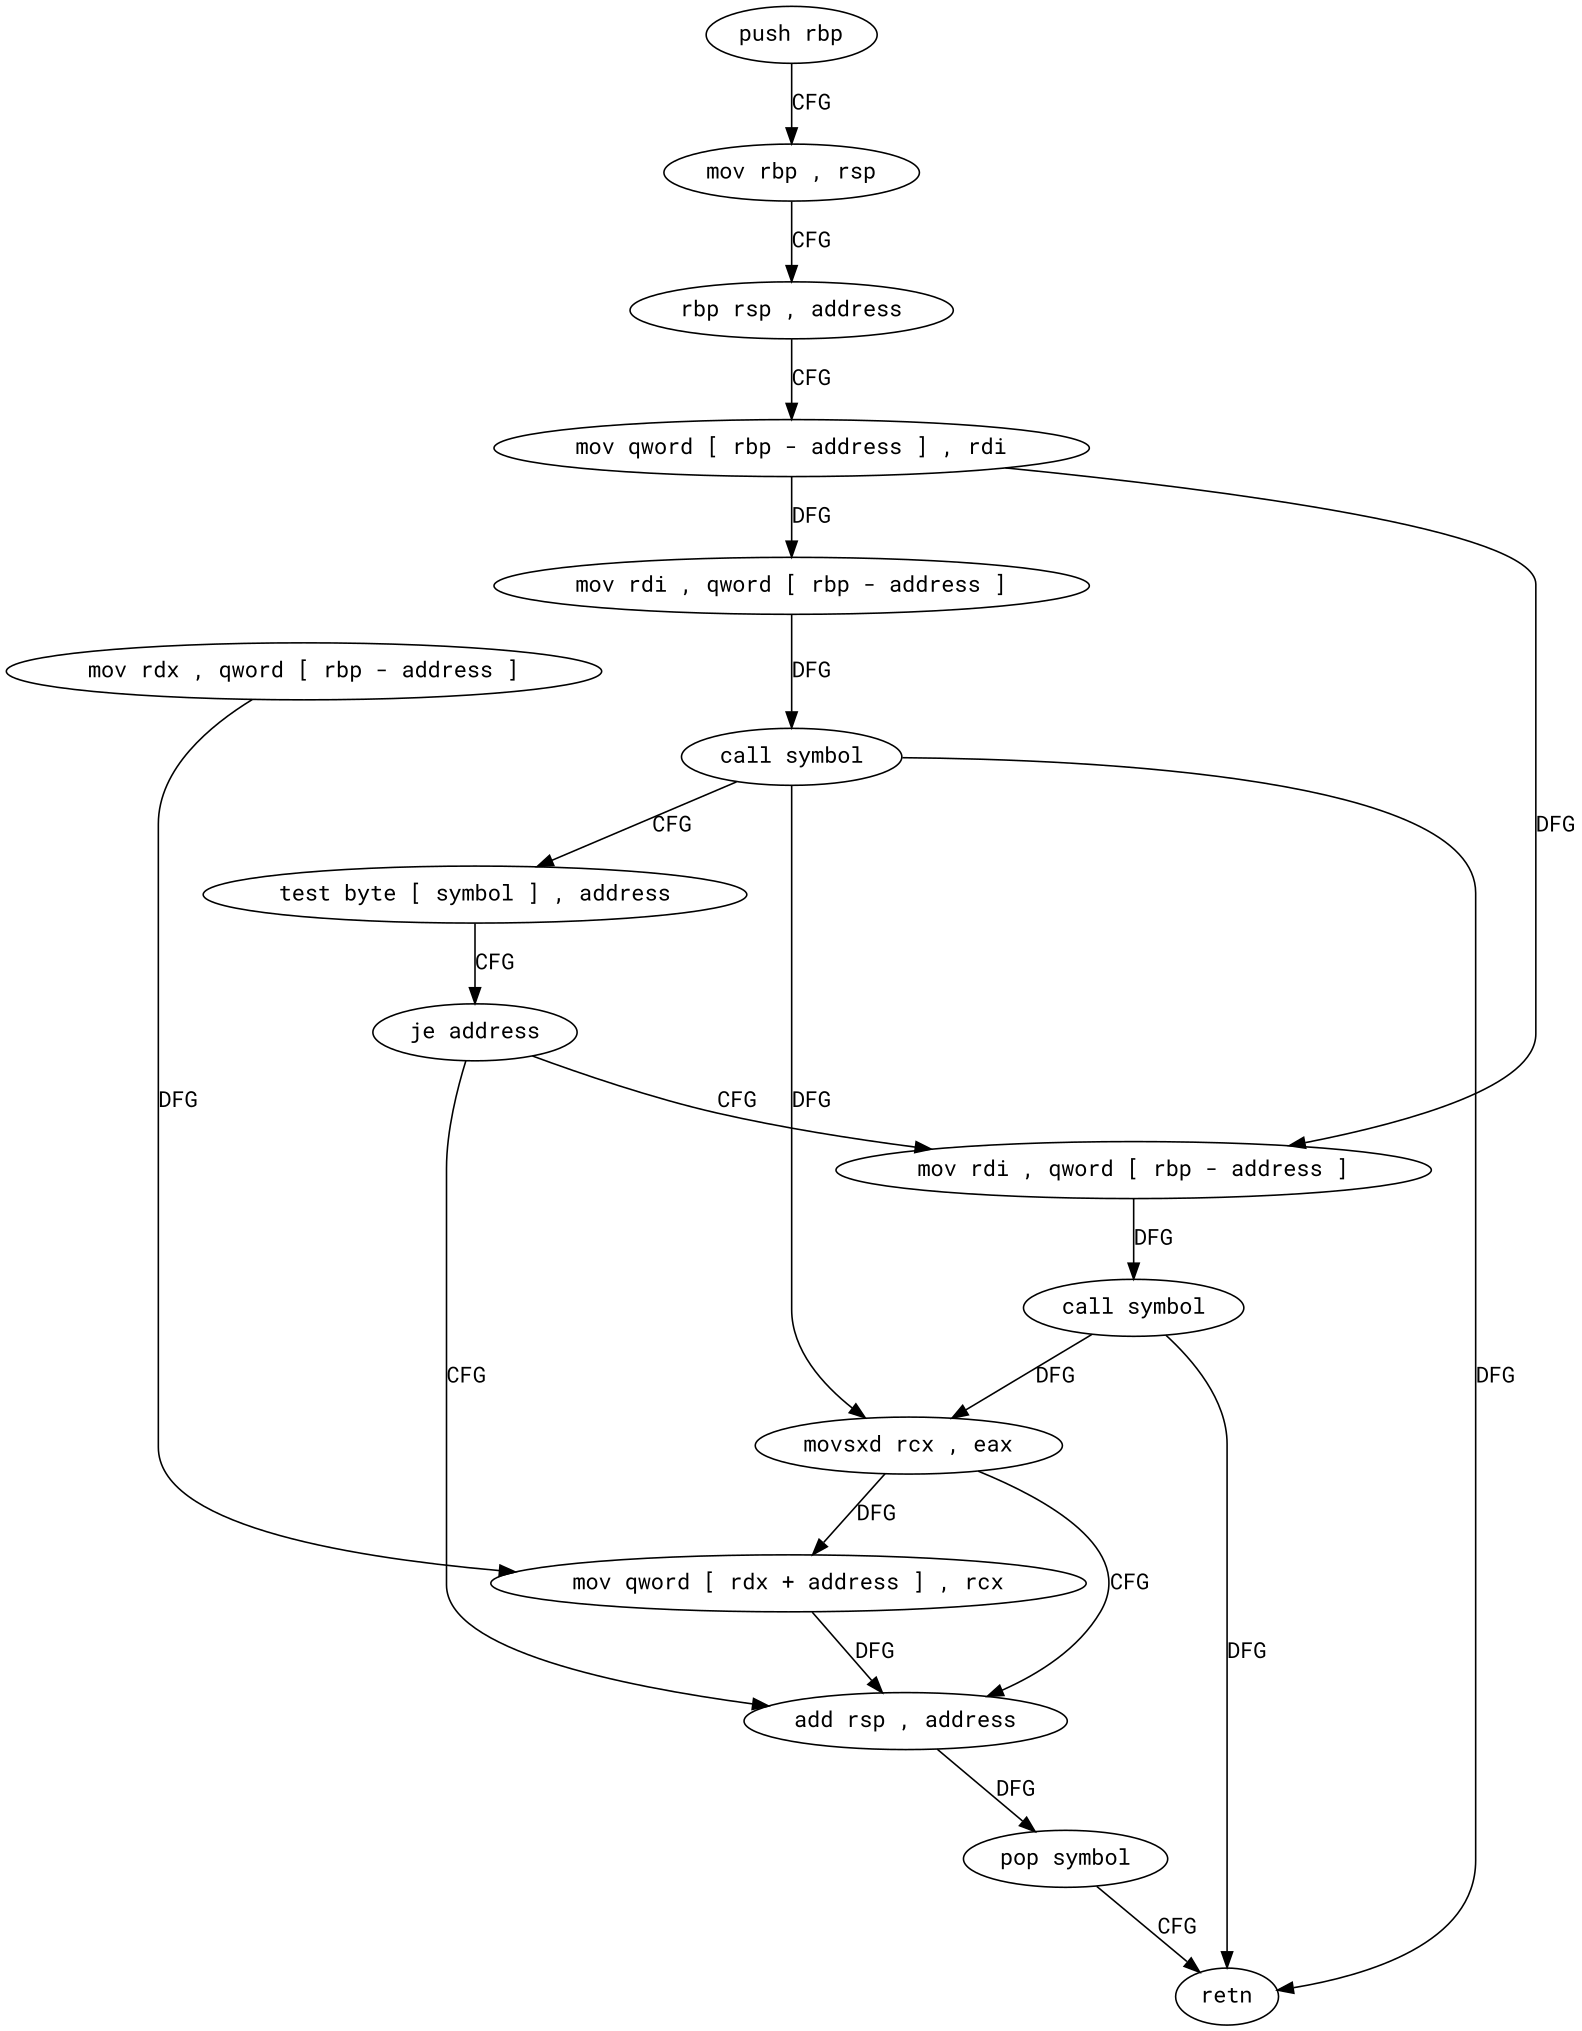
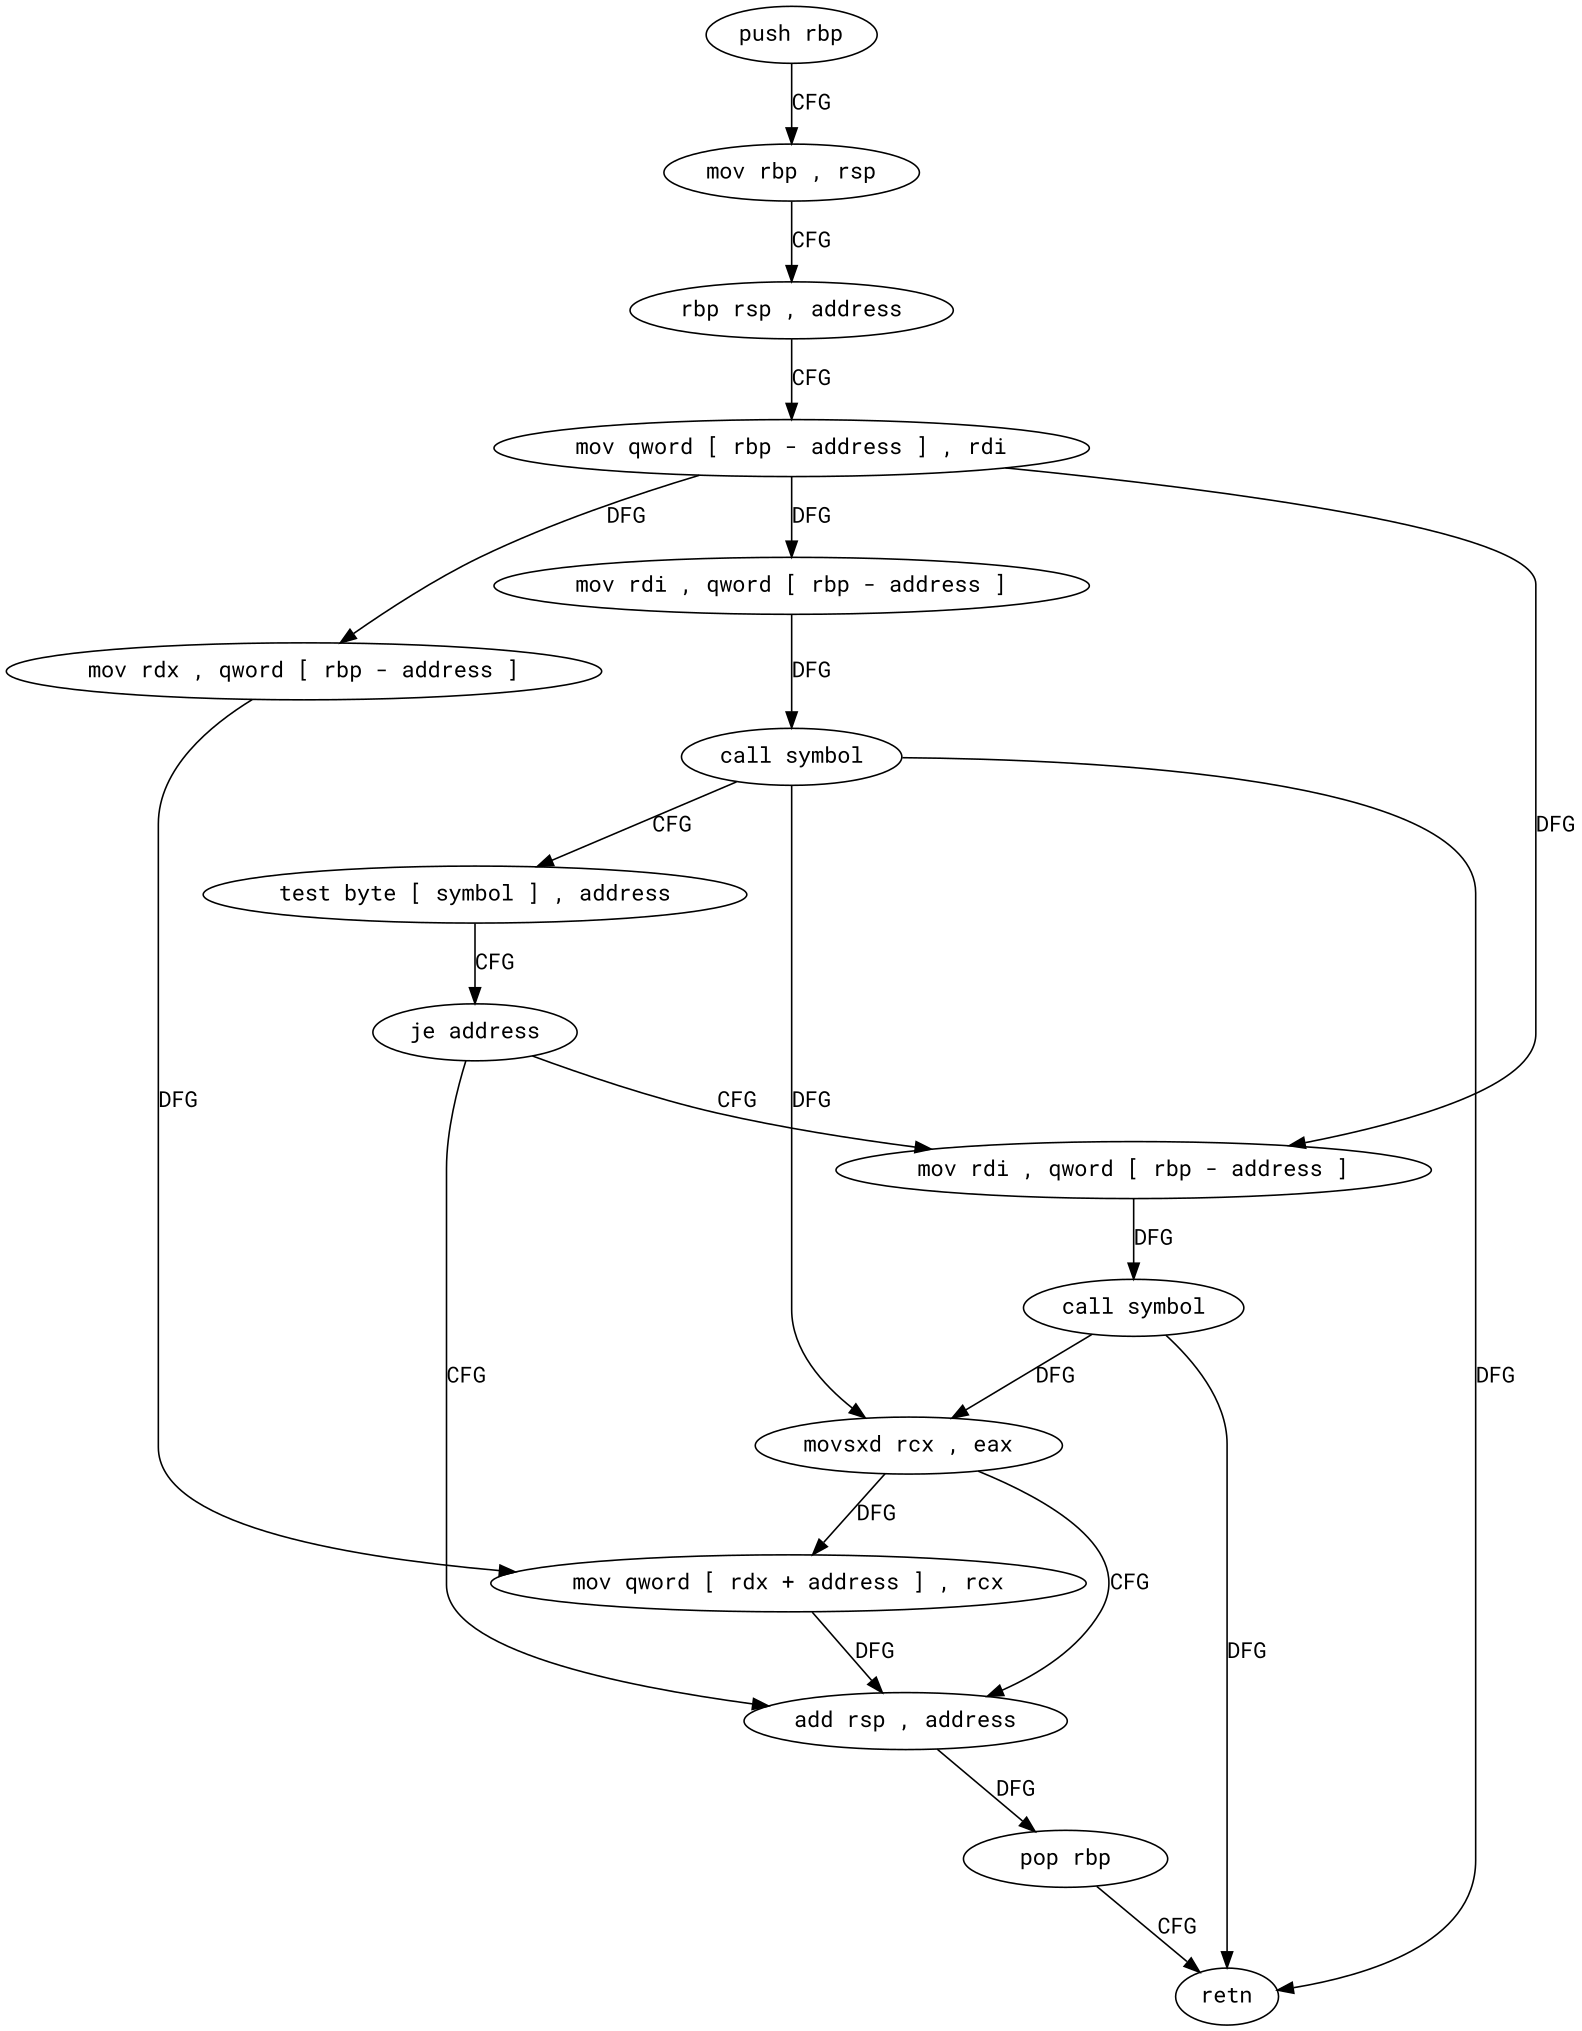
edge "mov qword [ rbp - address ] , rdi" -> "mov rdx , qword [ rbp - address ]": added, label "DFG"
node "pop symbol": label "pop symbol" -> "pop rbp"
